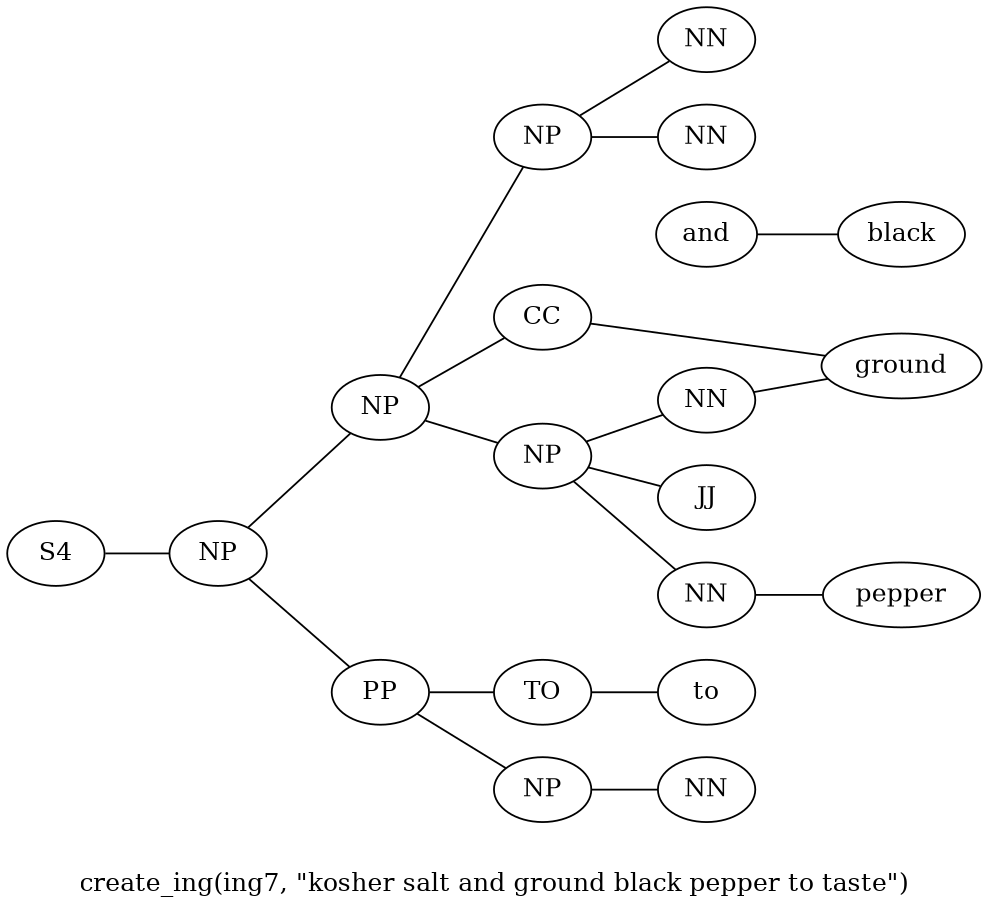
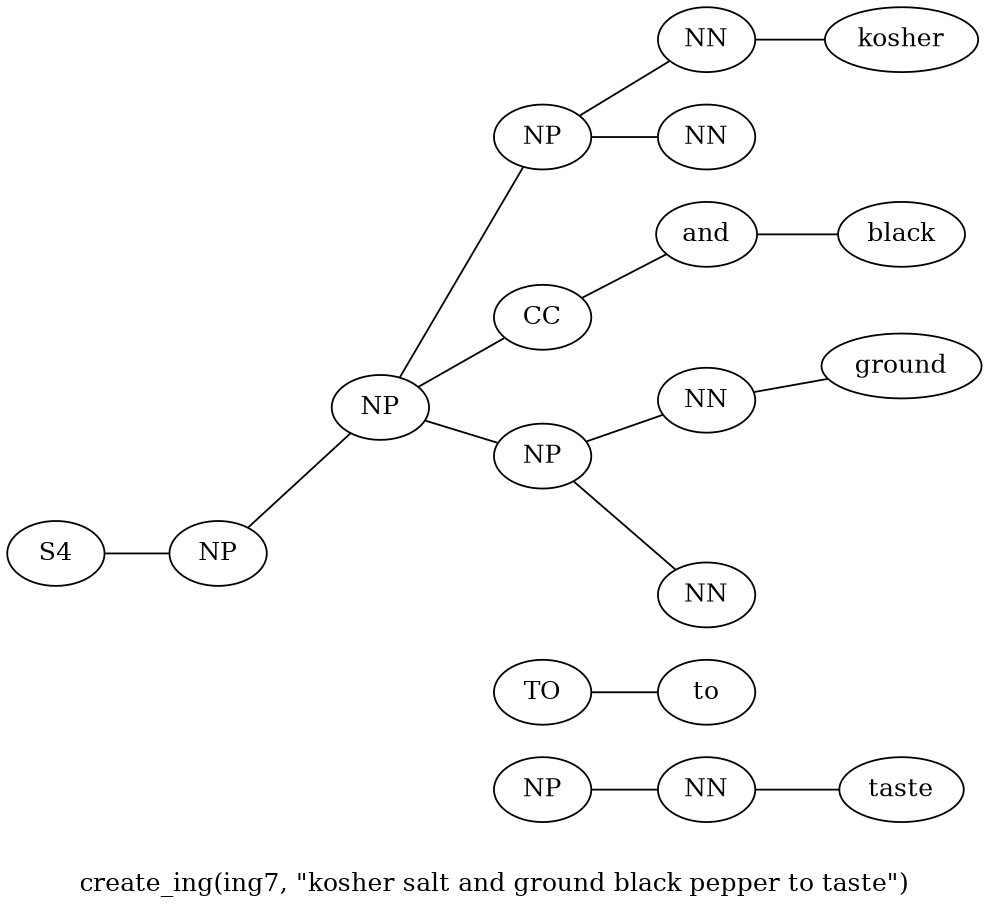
node "kosher": added
edge "CC" -- "ground": now "CC" -- "and"
node "JJ": removed
node "pepper": removed
node "PP": removed
node "taste": added
